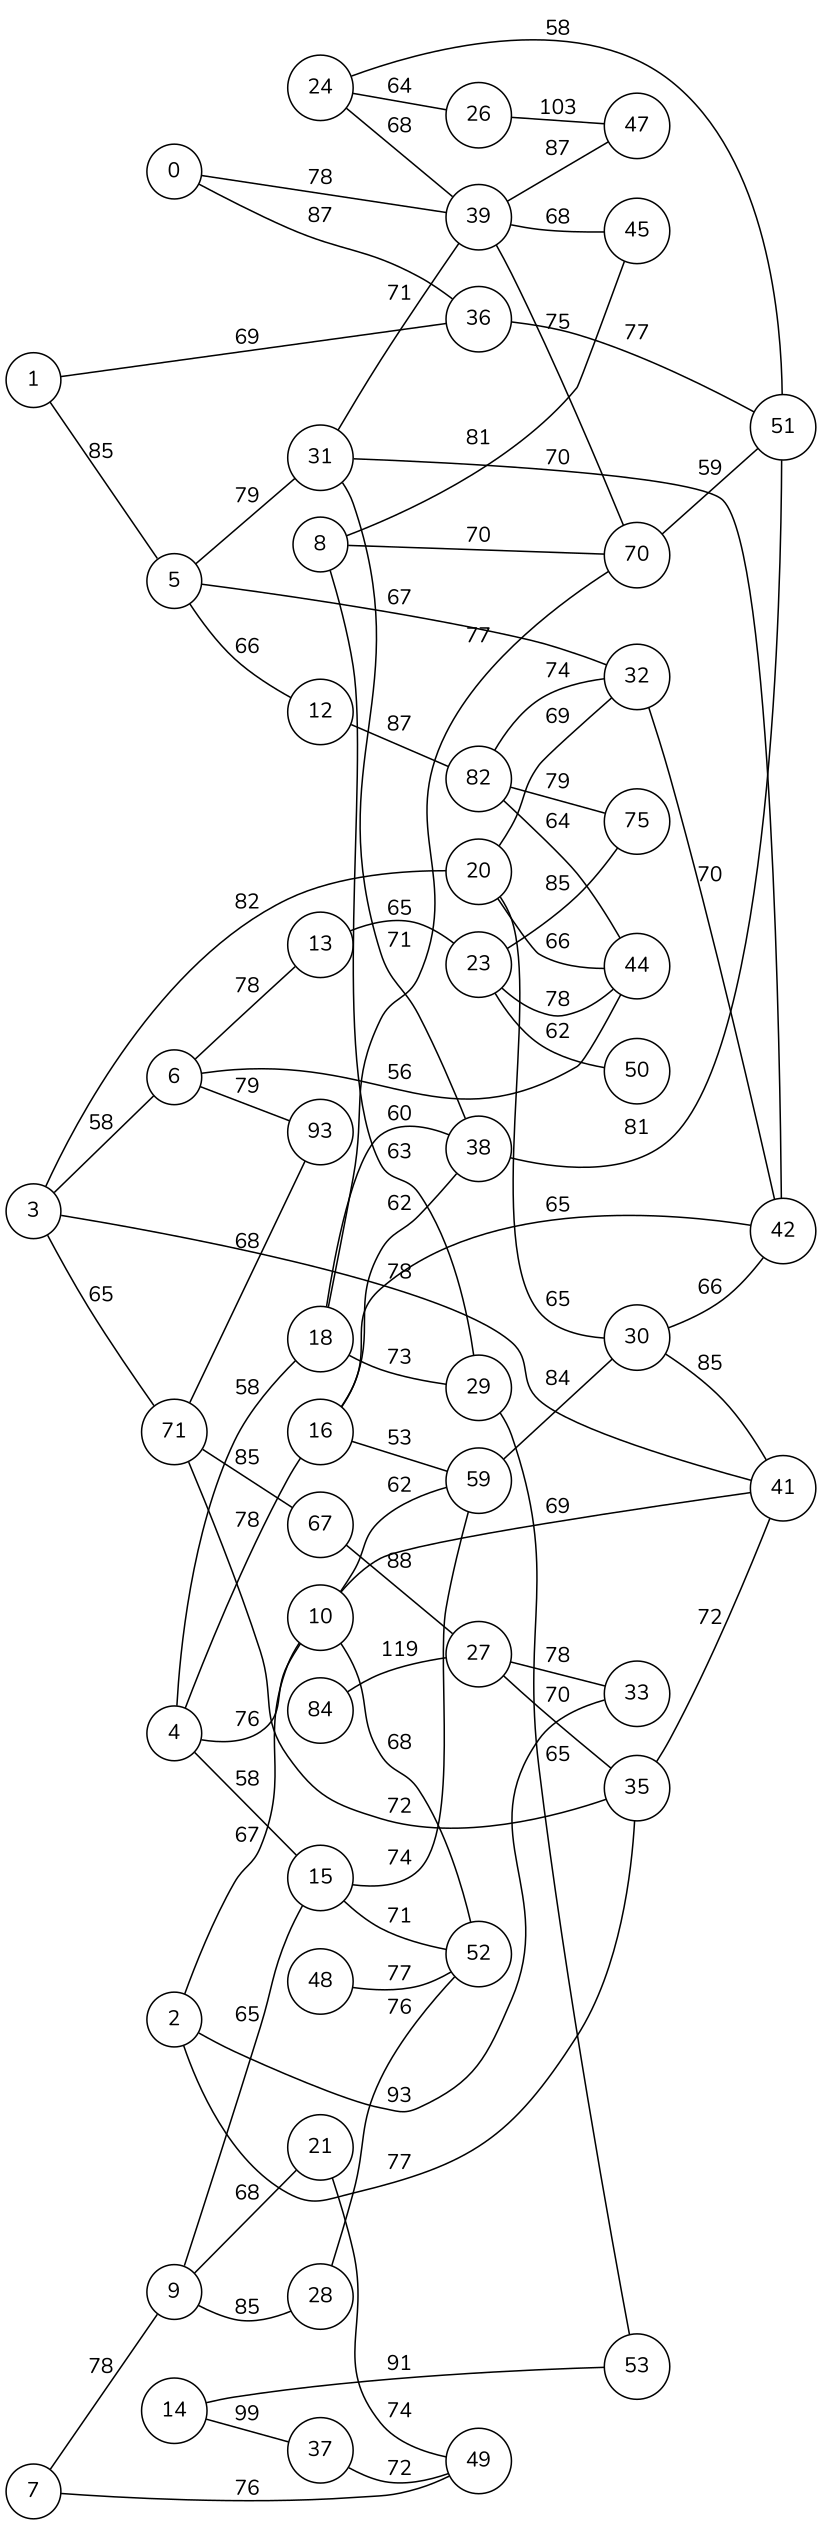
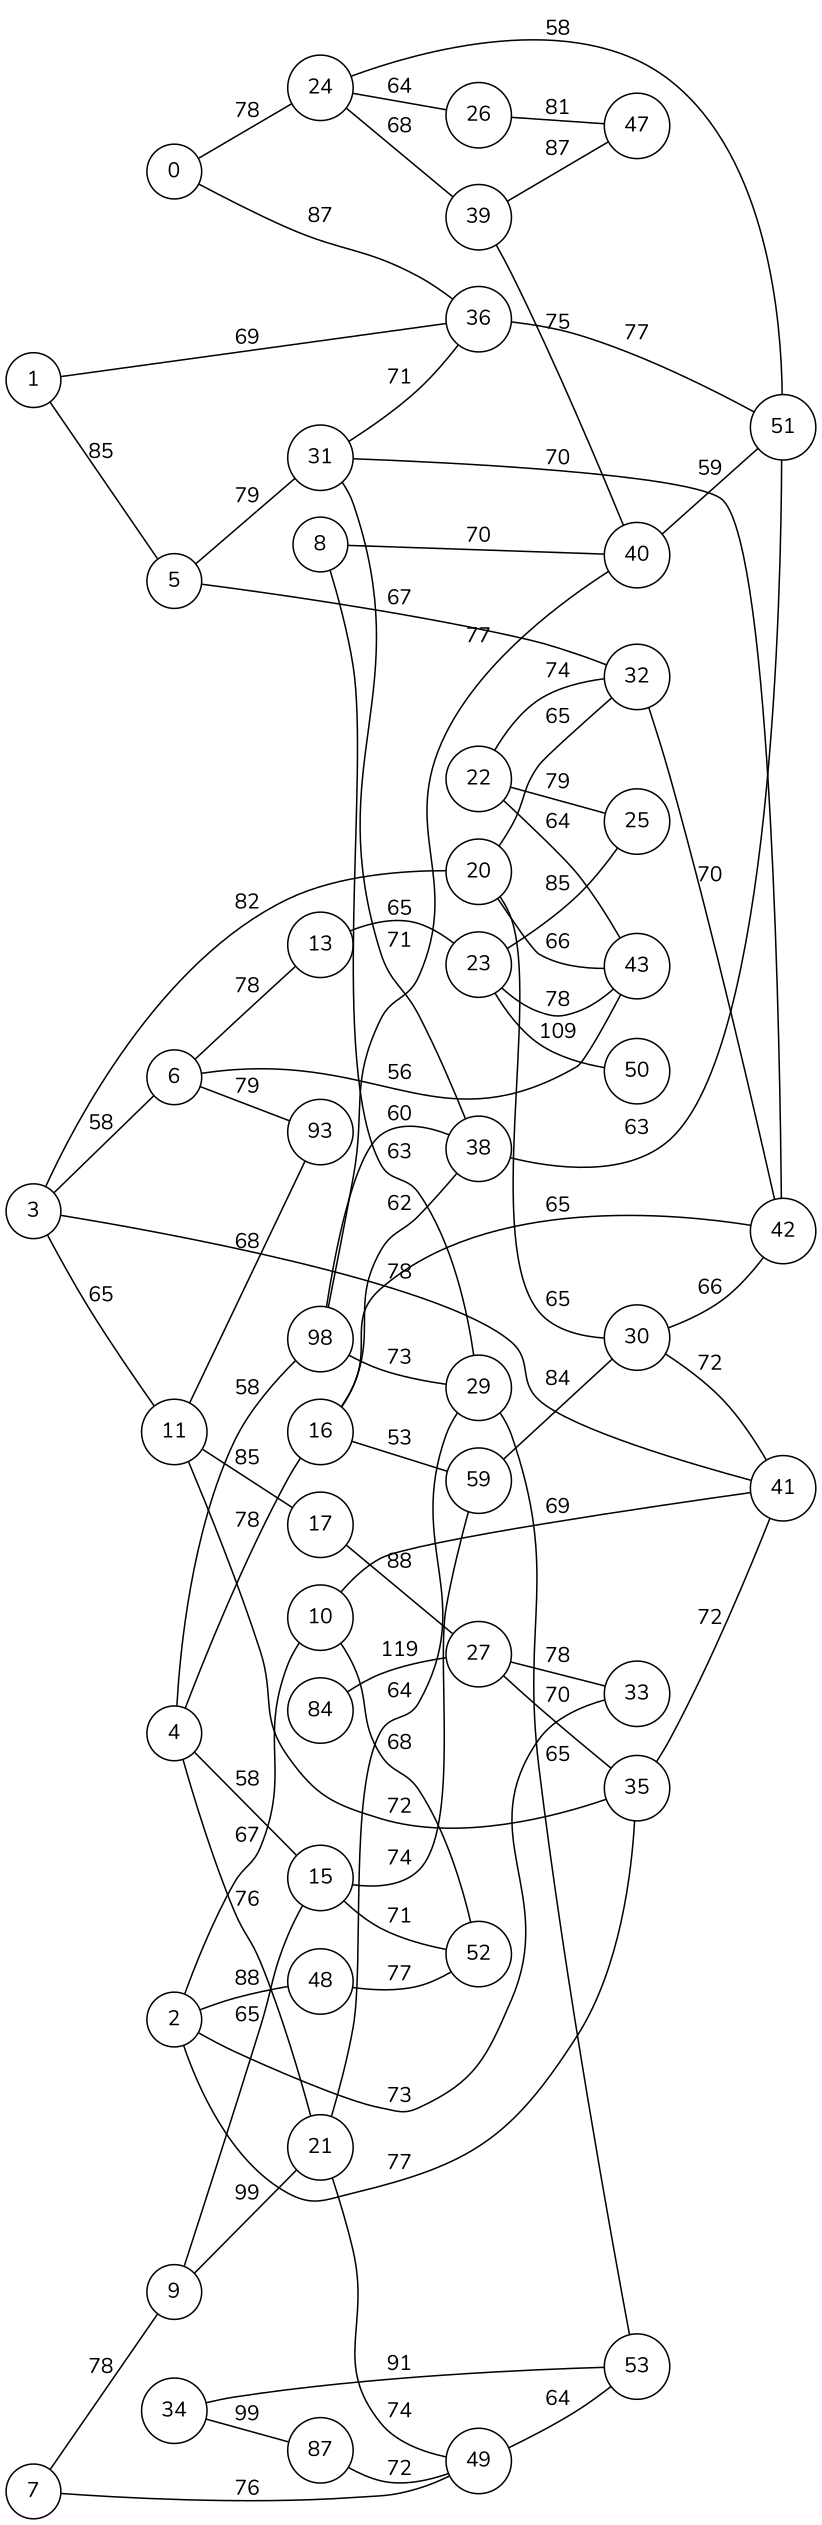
edge "26" -- "47": label "103" -> "81"
edge "0" -- "39": now "0" -- "24"
node "45": removed
edge "39" -- "31": now "36" -- "31"
node "70": label "70" -> "40"
node "12": removed
edge "32" -- "20": label "69" -> "65"
node "82": label "82" -> "22"
node "75": label "75" -> "25"
node "44": label "44" -> "43"
edge "23" -- "50": label "62" -> "109"
edge "51" -- "38": label "81" -> "63"
node "18": label "18" -> "98"
edge "30" -- "41": label "85" -> "72"
node "71": label "71" -> "11"
edge "59" -- "10": removed, label "62"
node "67": label "67" -> "17"
edge "10" -- "4": now "21" -- "4"
edge "29" -- "21": added, label "64"
edge "48" -- "2": added, label "88"
edge "33" -- "2": label "93" -> "73"
edge "21" -- "9": label "68" -> "99"
node "28": removed
node "14": label "14" -> "34"
edge "53" -- "49": added, label "64"
node "37": label "37" -> "87"
